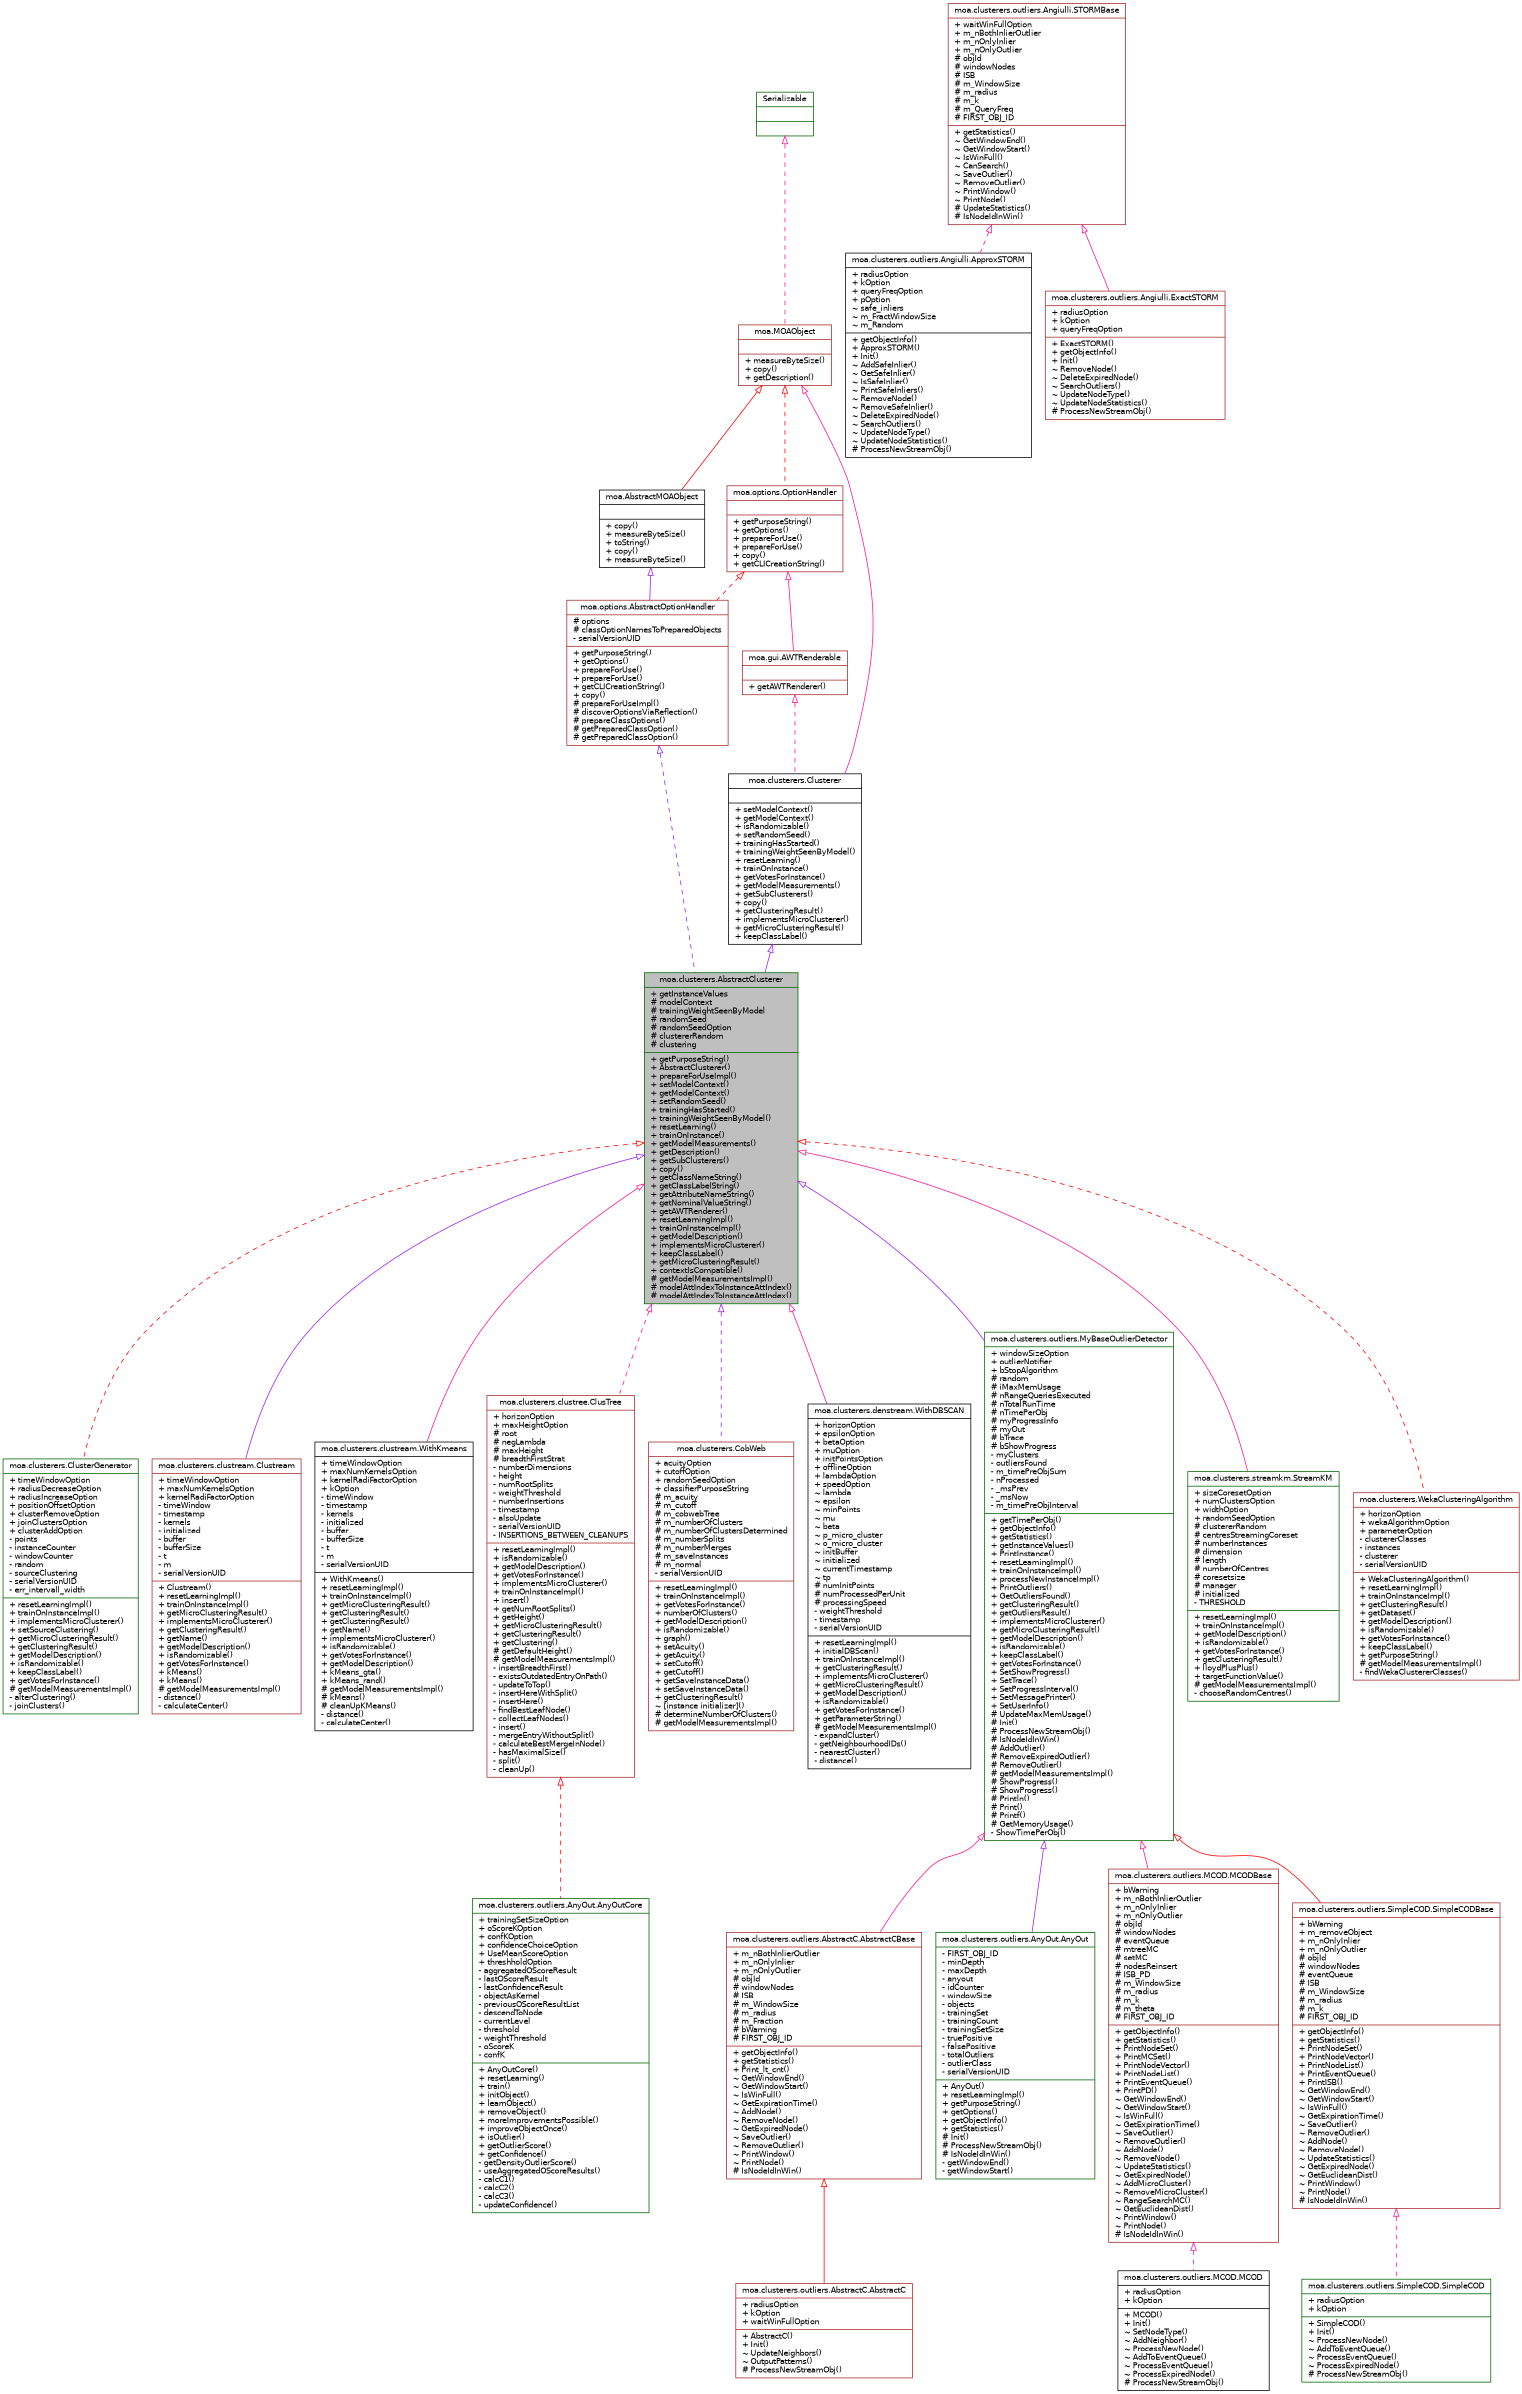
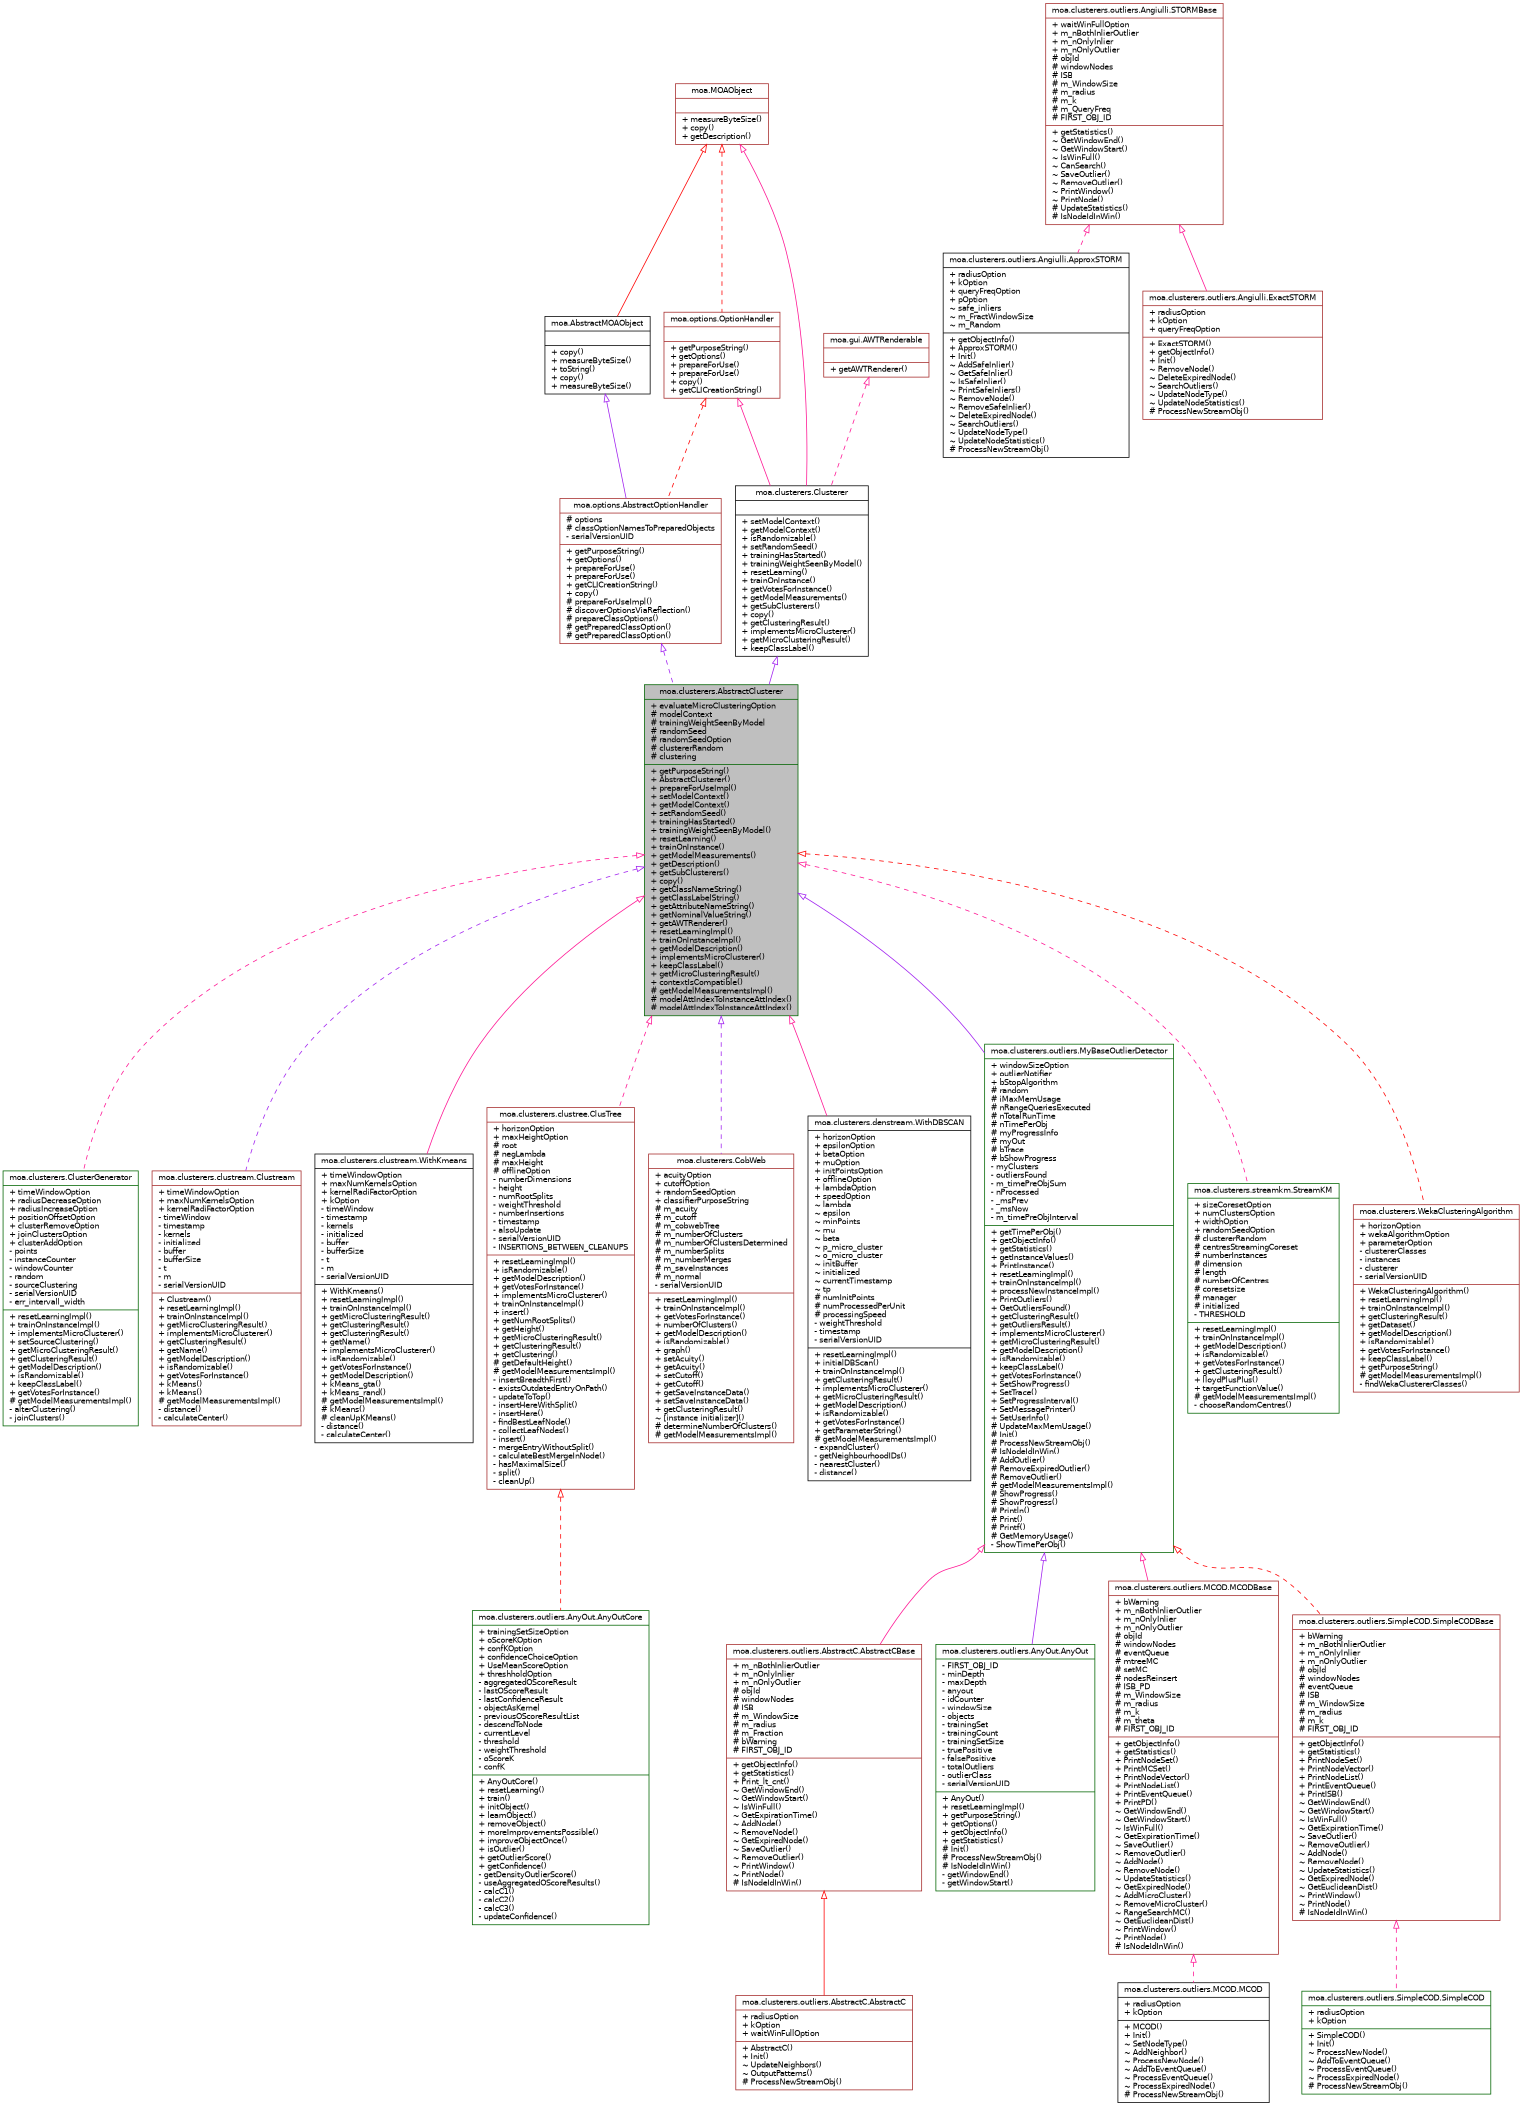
node "Serializable": removed
edge "moa.gui.AWTRenderable" -> "moa.options.OptionHandler": now "moa.clusterers.Clusterer" -> "moa.options.OptionHandler"
node "moa.clusterers.AbstractClusterer": text "+ getInstanceValues" -> "+ evaluateMicroClusteringOption"
edge "moa.clusterers.ClusterGenerator" -> "moa.clusterers.AbstractClusterer": color red -> deeppink
edge "moa.clusterers.streamkm.StreamKM" -> "moa.clusterers.AbstractClusterer": style solid -> dashed
edge "moa.clusterers.clustream.Clustream" -> "moa.clusterers.AbstractClusterer": style solid -> dashed
node "moa.clusterers.clustree.ClusTree": text "# breadthFirstStrat" -> "# offlineOption"
edge "moa.clusterers.outliers.SimpleCOD.SimpleCODBase" -> "moa.clusterers.outliers.MyBaseOutlierDetector": style solid -> dashed
node "moa.clusterers.outliers.SimpleCOD.SimpleCODBase": text "+ m_removeObject" -> "+ m_nBothInlierOutlier"
